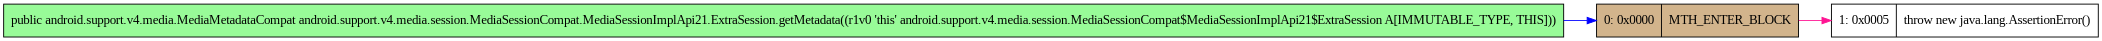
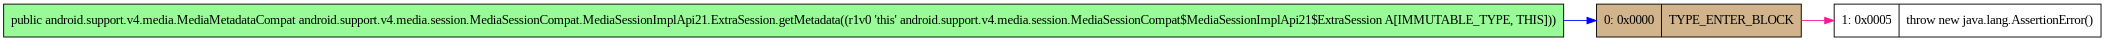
node "0: 0x0000": text "MTH_ENTER_BLOCK" -> "TYPE_ENTER_BLOCK"
